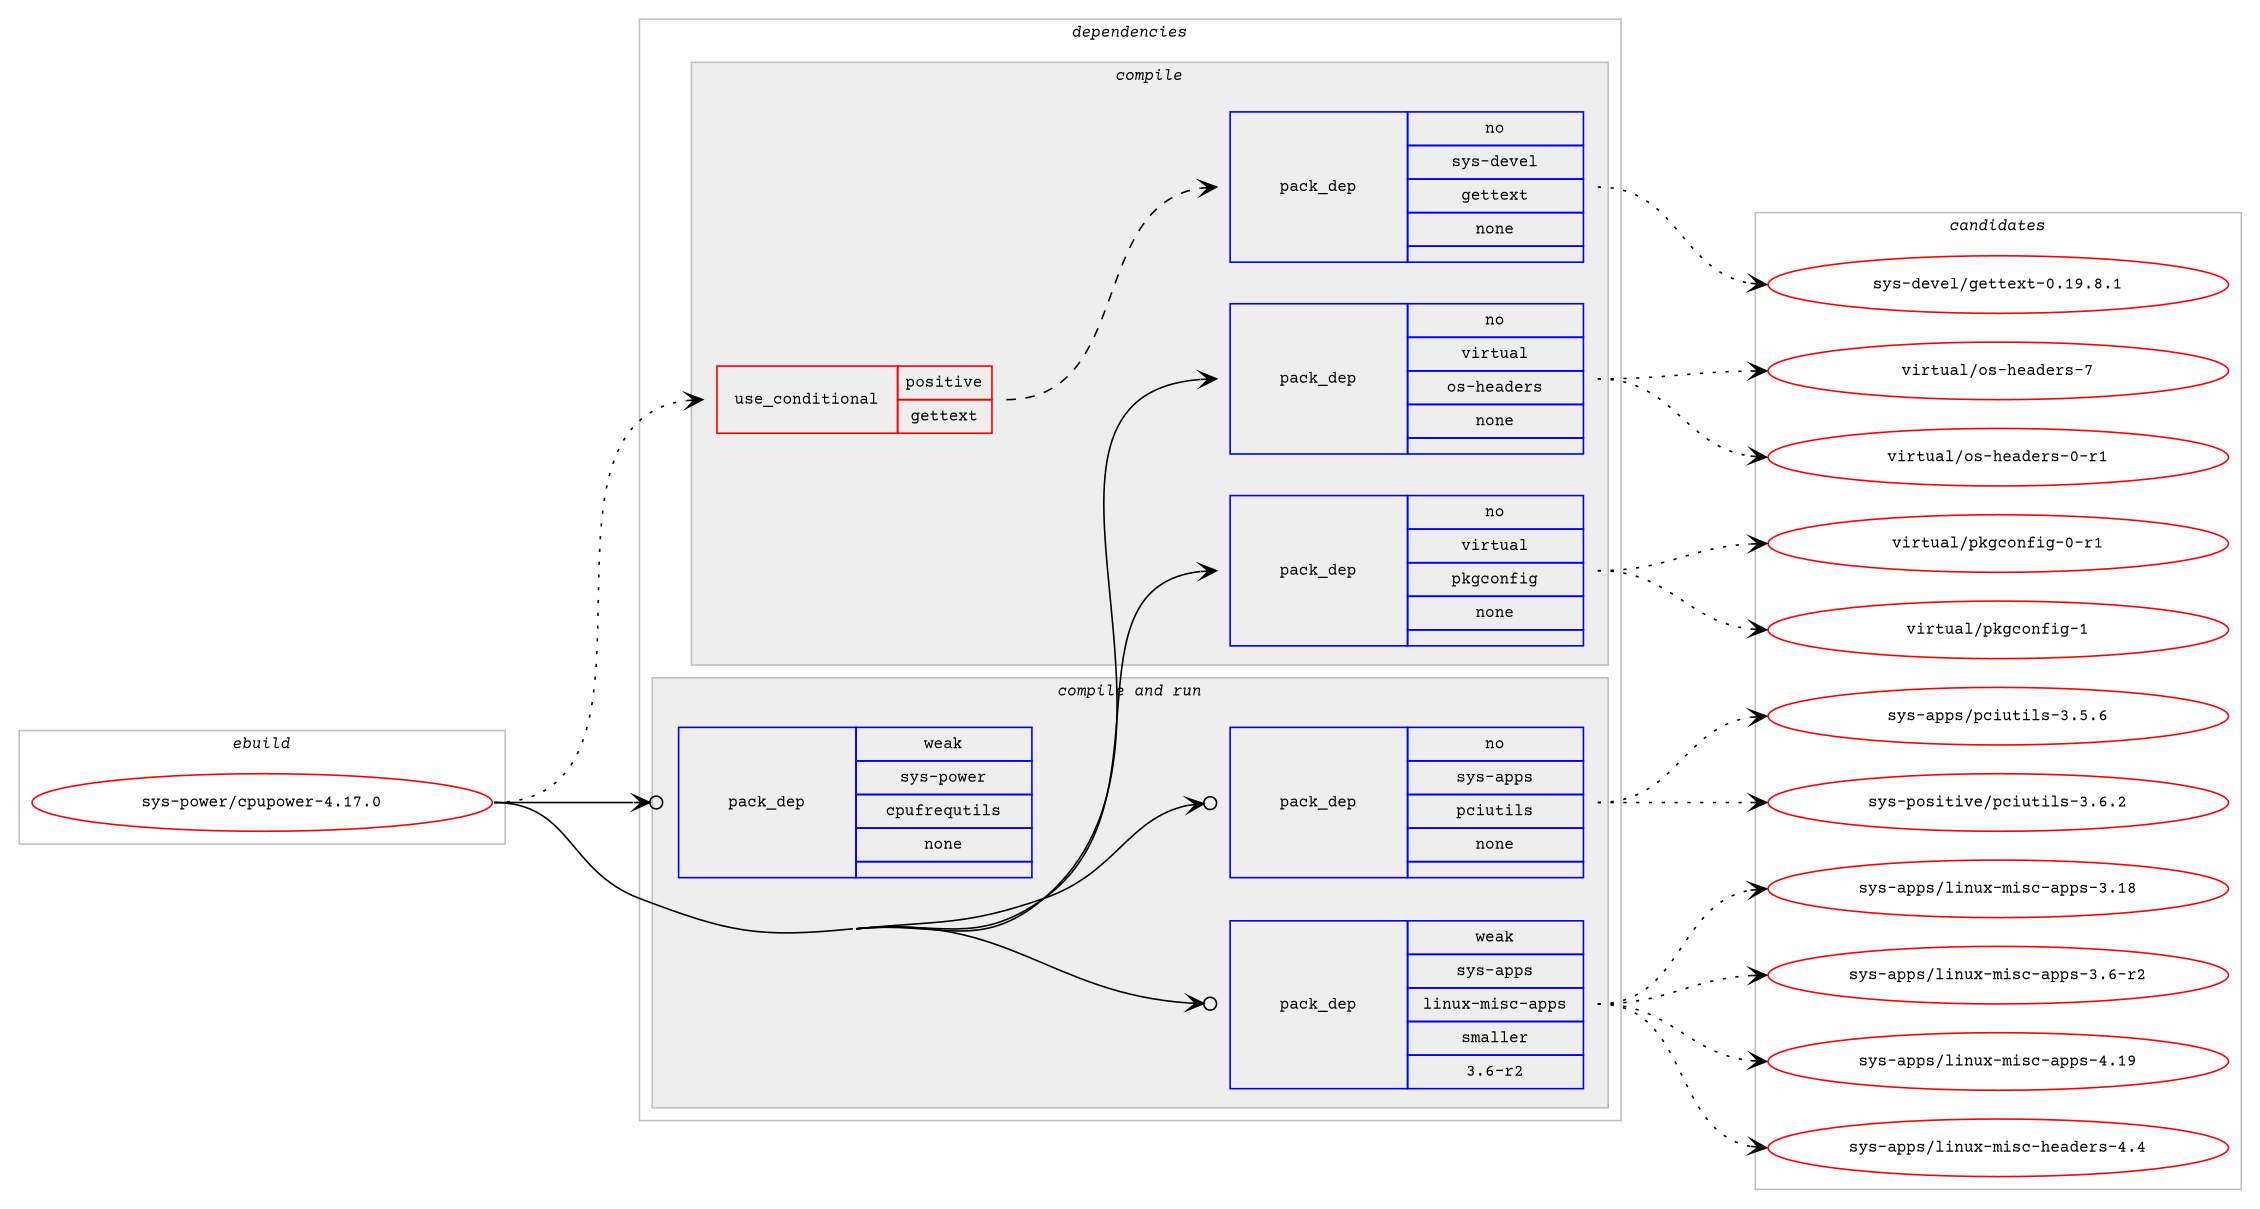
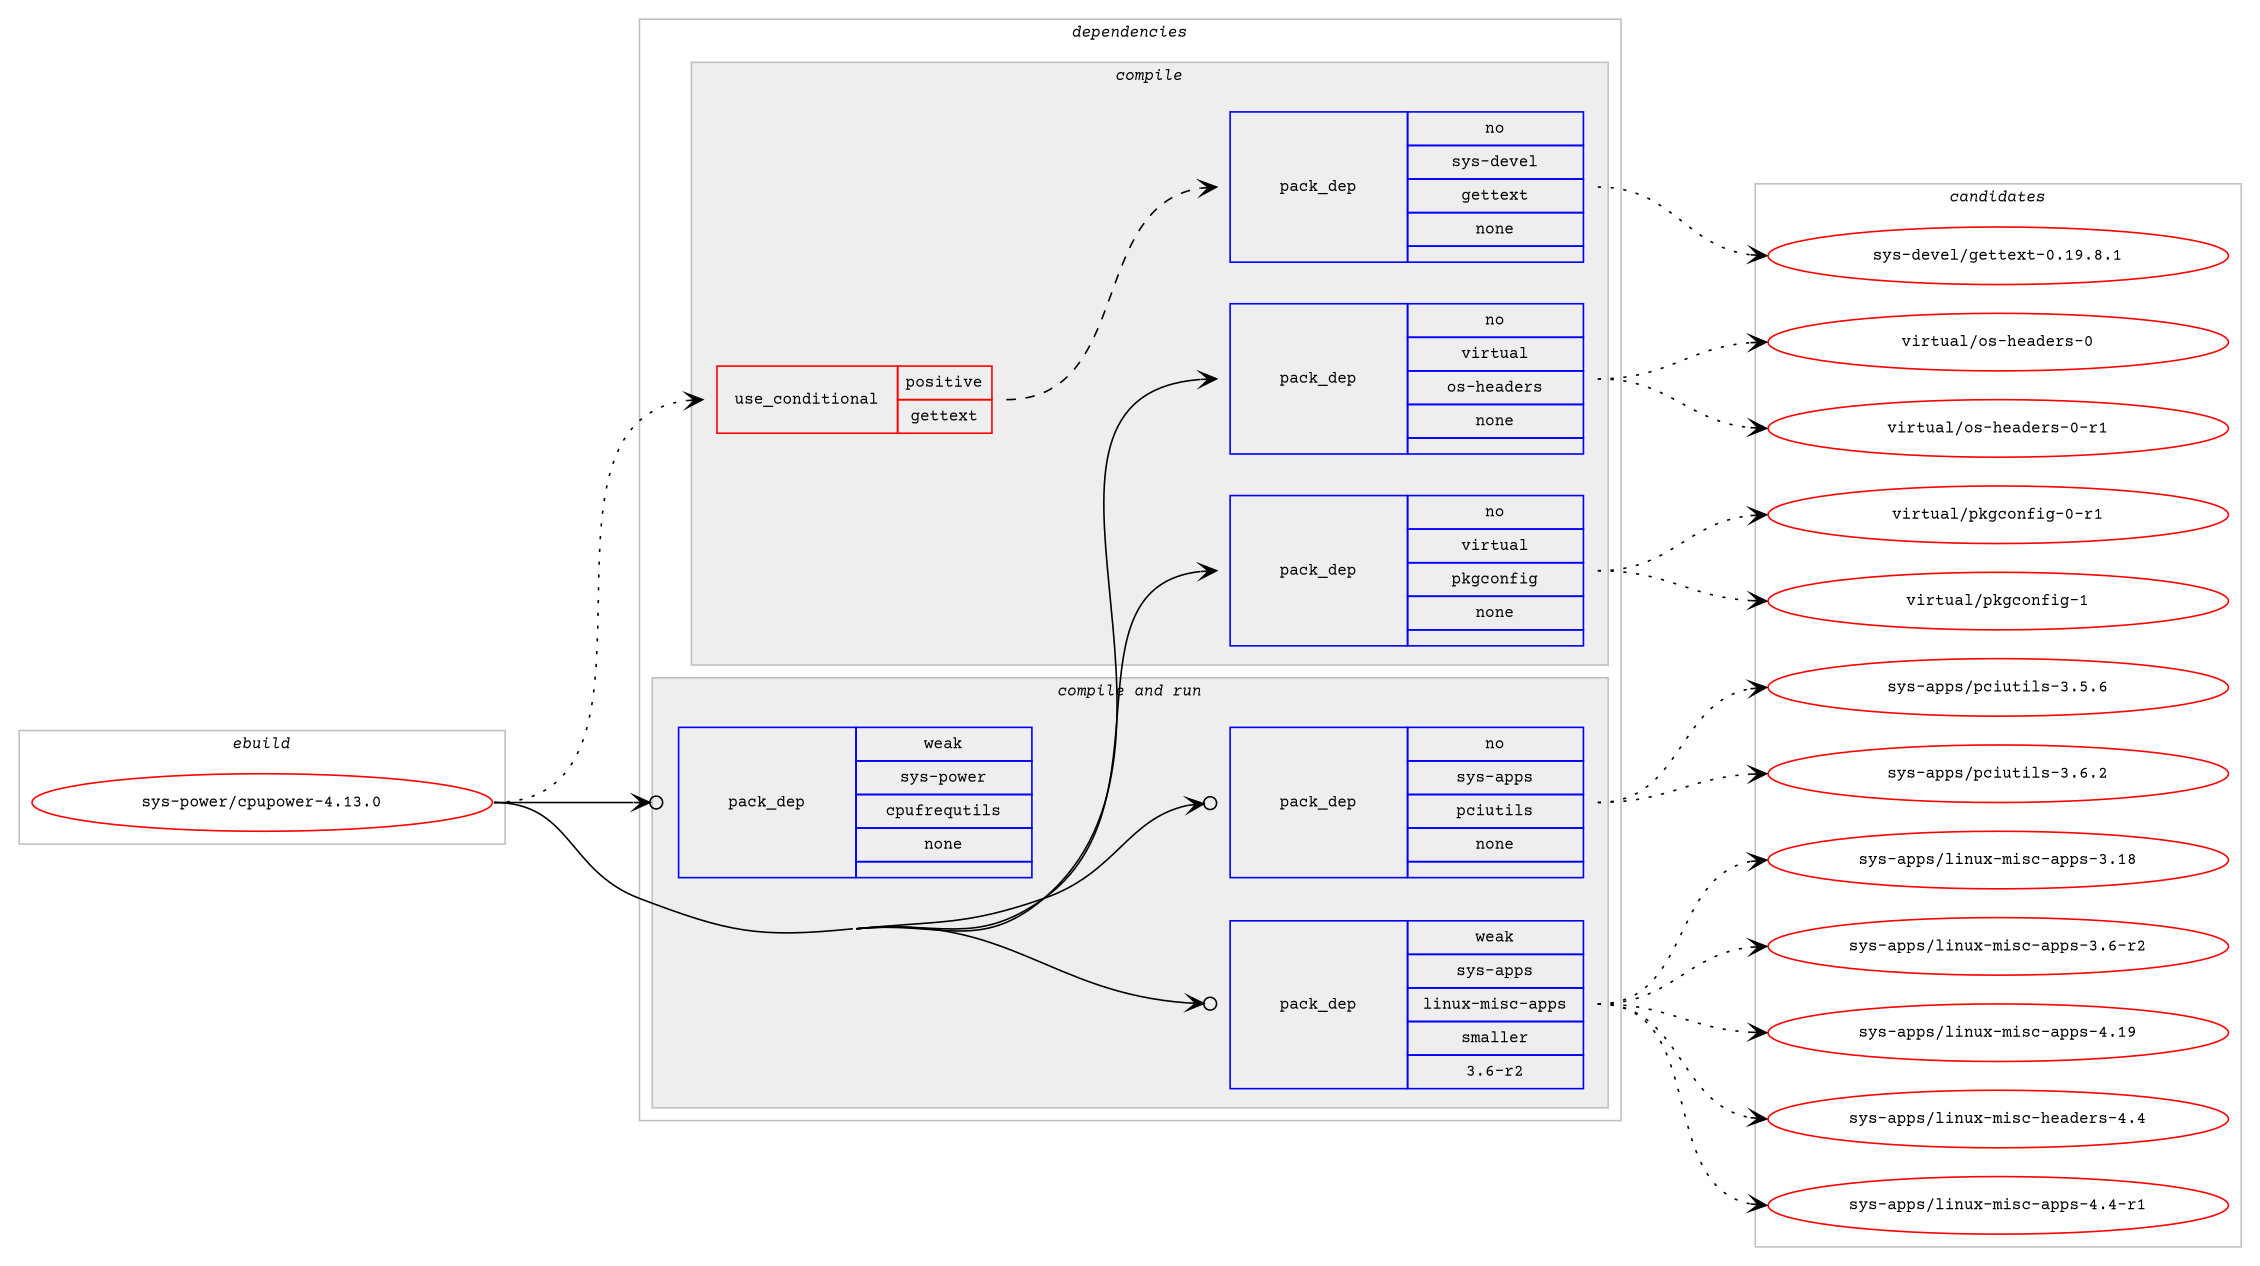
node "virtual/os-headers-7": label "virtual/os-headers-7" -> "virtual/os-headers-0"
node "sys-power/cpupower-4.17.0": label "sys-power/cpupower-4.17.0" -> "sys-power/cpupower-4.13.0"
node "sys-positive/pciutils-3.6.2": label "sys-positive/pciutils-3.6.2" -> "sys-apps/pciutils-3.6.2"
node "sys-apps/linux-misc-apps-4.4-r1": added
